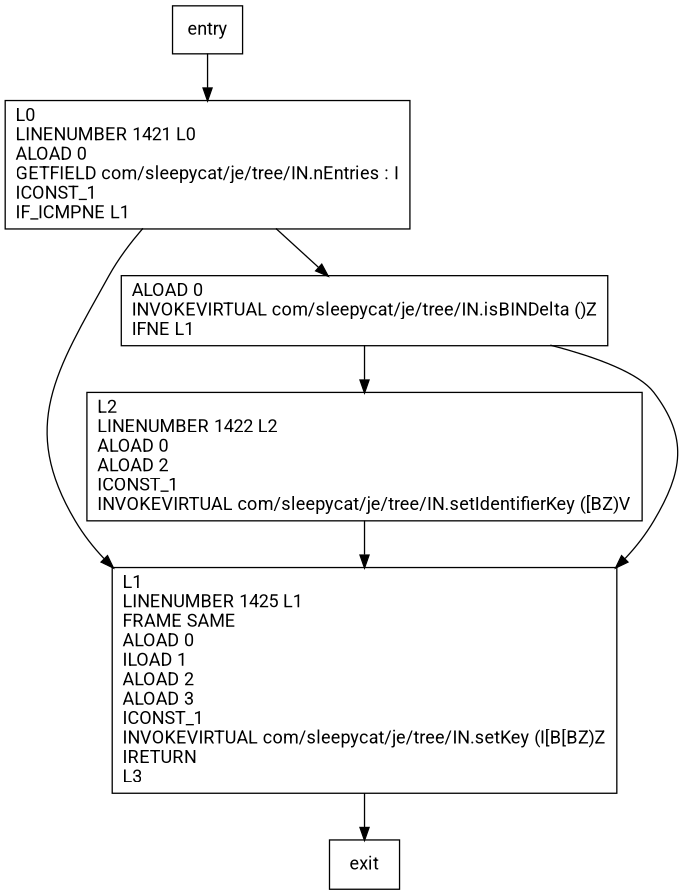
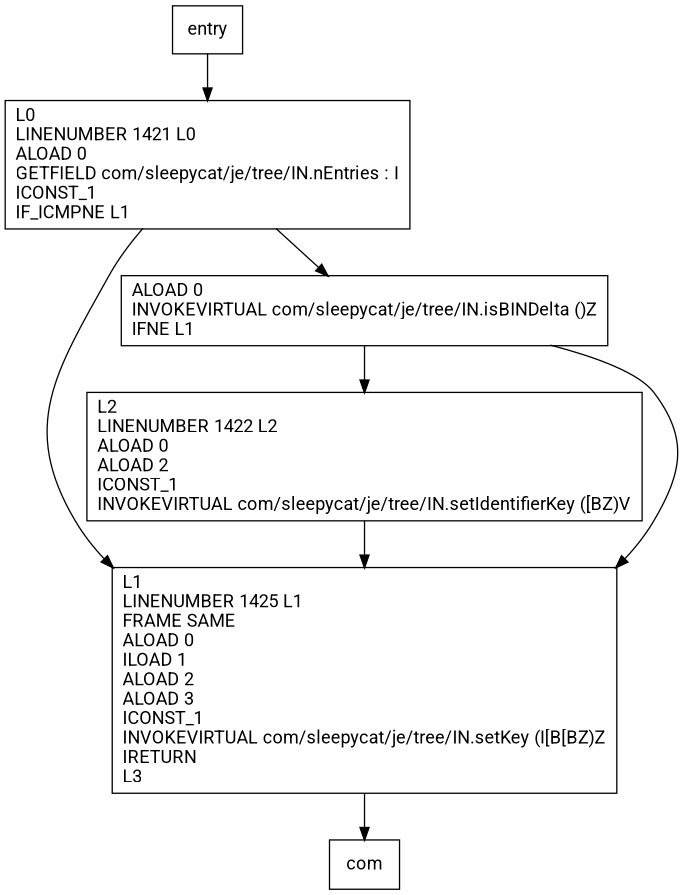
node "exit": label "exit" -> "com"
